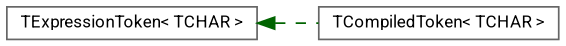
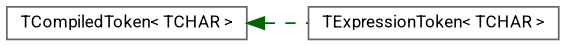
edge "TCompiledToken< TCHAR >" -> "TExpressionToken< TCHAR >": reversed
